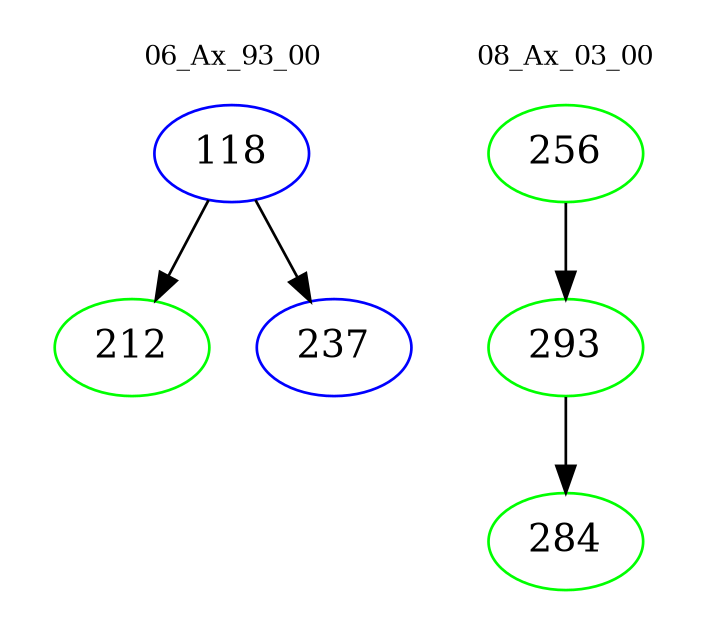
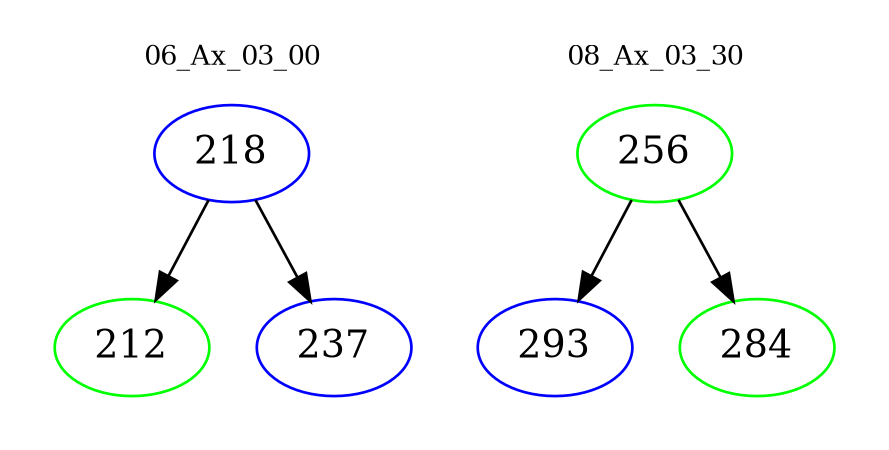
cluster "06_Ax_93_00": label "06_Ax_93_00" -> "06_Ax_03_00"
cluster "08_Ax_03_00": label "08_Ax_03_00" -> "08_Ax_03_30"
node "118": label "118" -> "218"
node "293": color green -> blue
edge "293" -> "284": now "256" -> "284"
